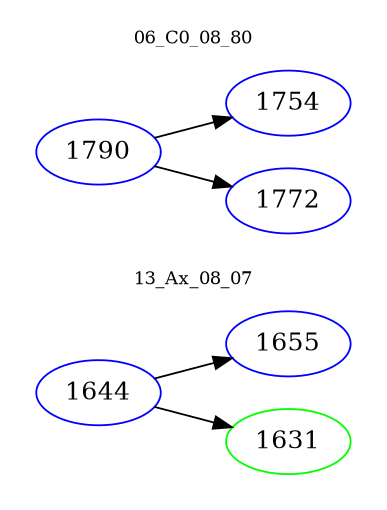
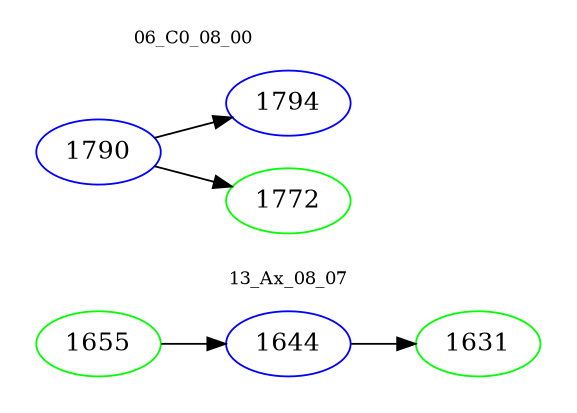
cluster "06_C0_08_80": label "06_C0_08_80" -> "06_C0_08_00"
node "1754": label "1754" -> "1794"
node "1772": color blue -> green
node "1655": color blue -> green
edge "1644" -> "1655": reversed
